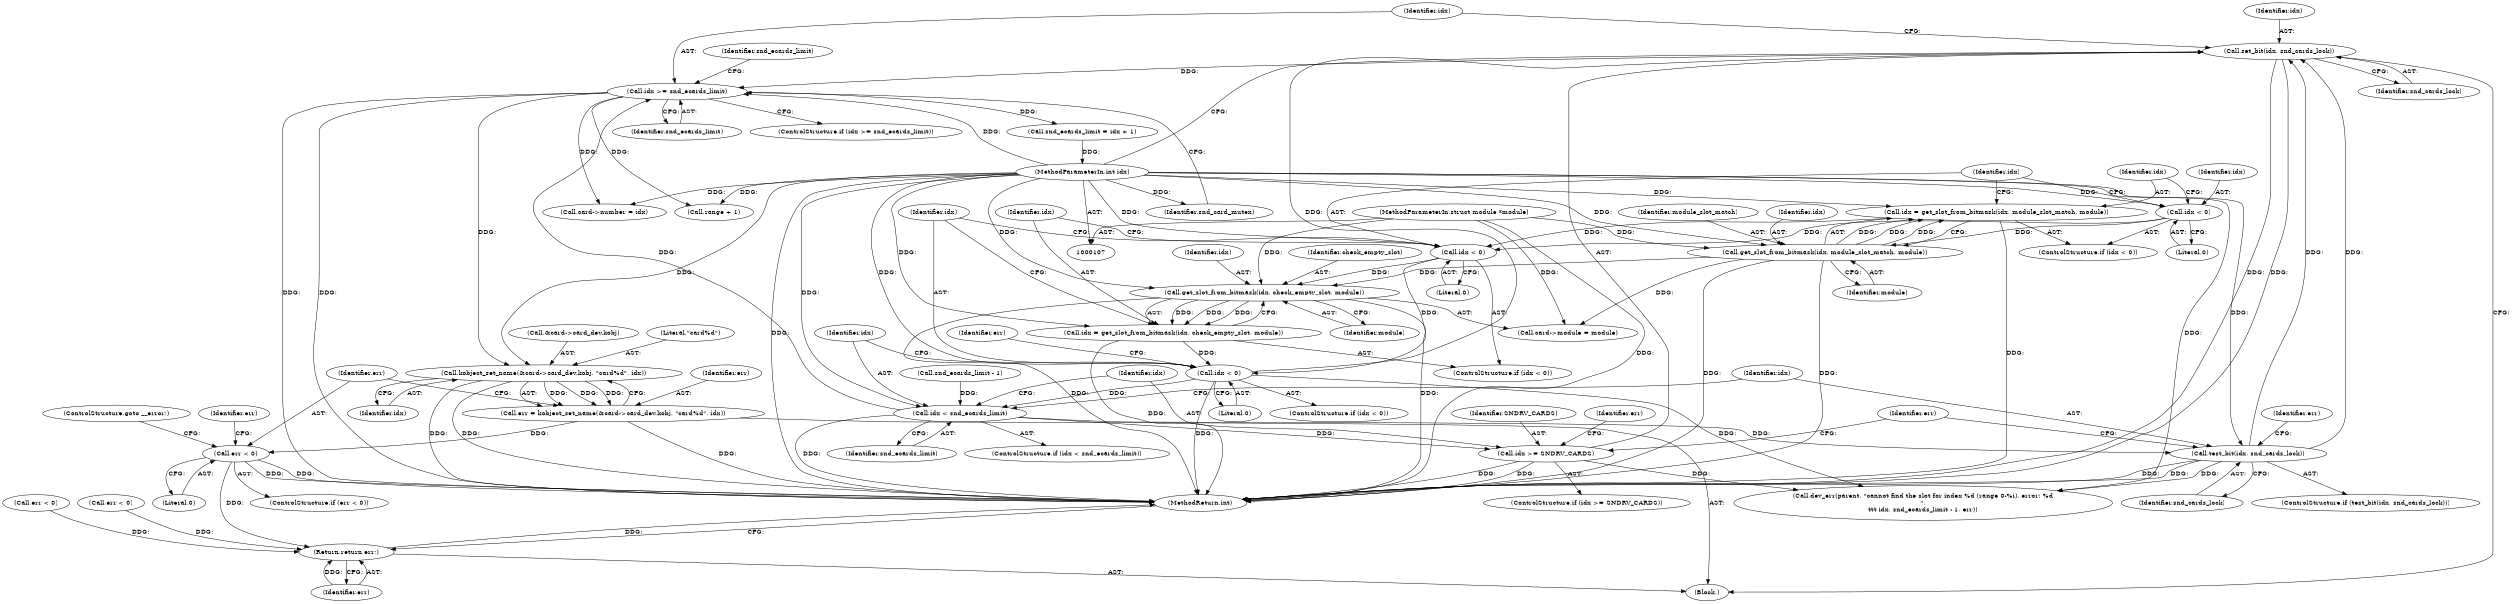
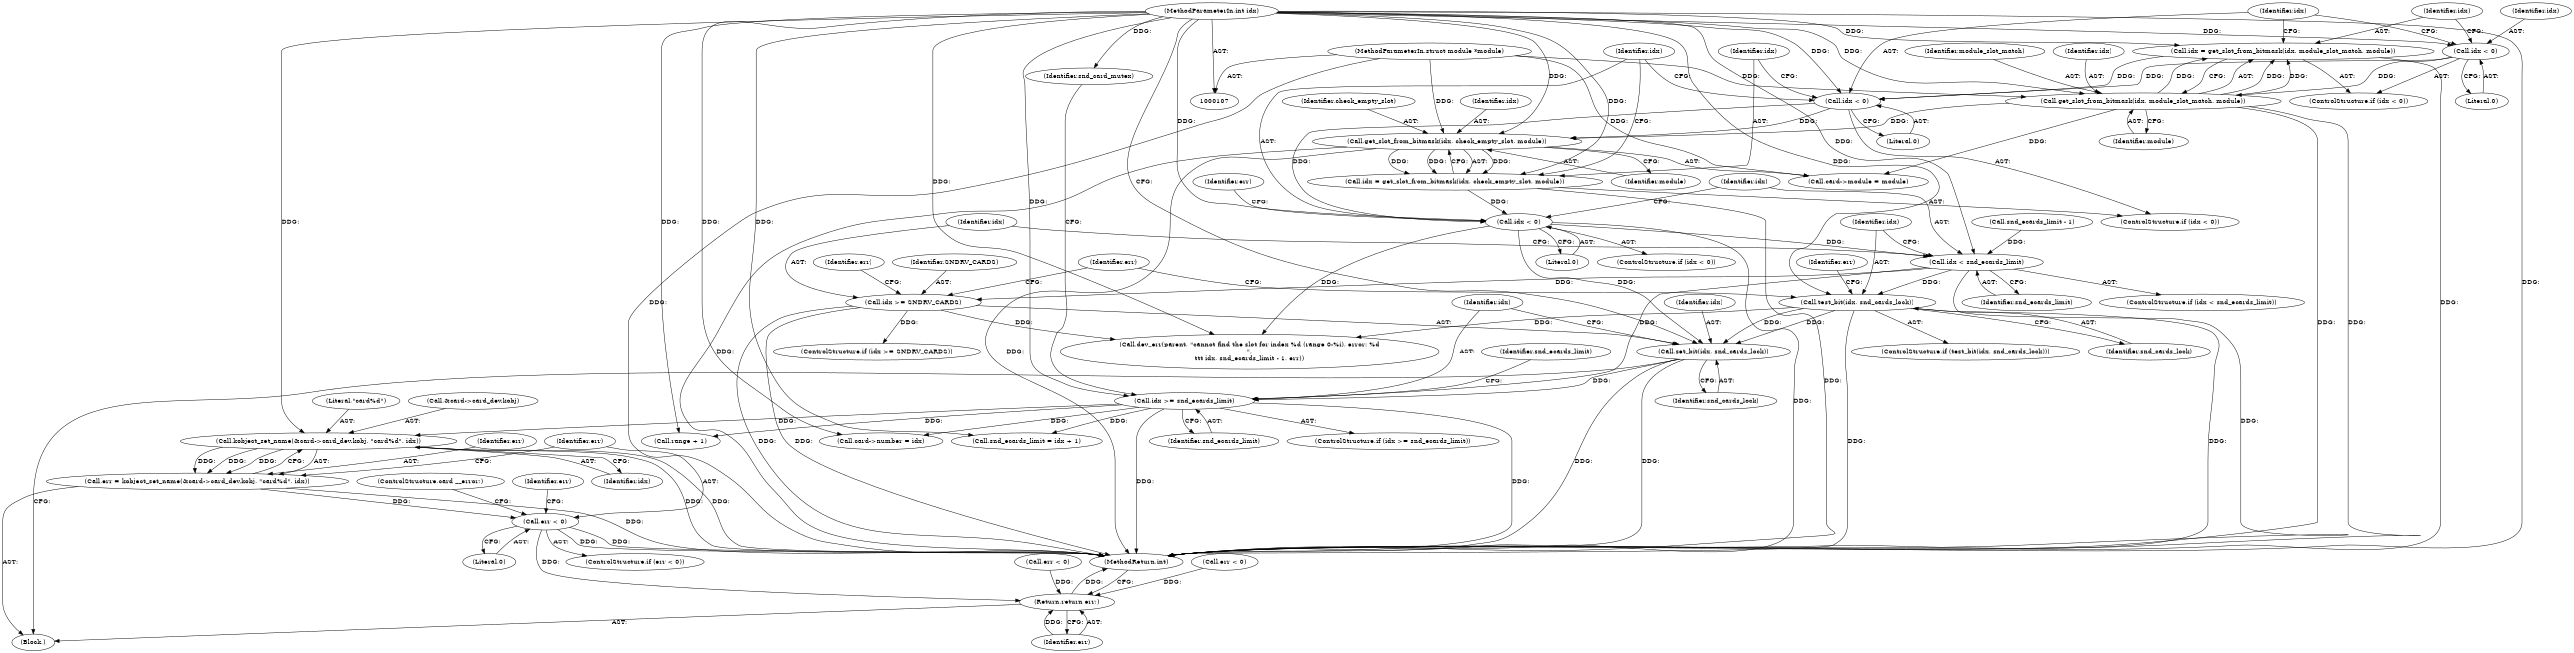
edge "(Call,idx >= snd_ecards_limit)" -> "(ControlStructure,if (idx >= snd_ecards_limit))": label "CFG: " -> "AST: "
edge "(Call,snd_ecards_limit = idx + 1)" -> "(MethodParameterIn,int idx)": reversed
node "(ControlStructure,goto __error;)": label "(ControlStructure,goto __error;)" -> "(ControlStructure,card __error;)"
edge "(Call,idx >= SNDRV_CARDS)" -> "(ControlStructure,if (idx >= SNDRV_CARDS))": label "AST: " -> "DDG: "
